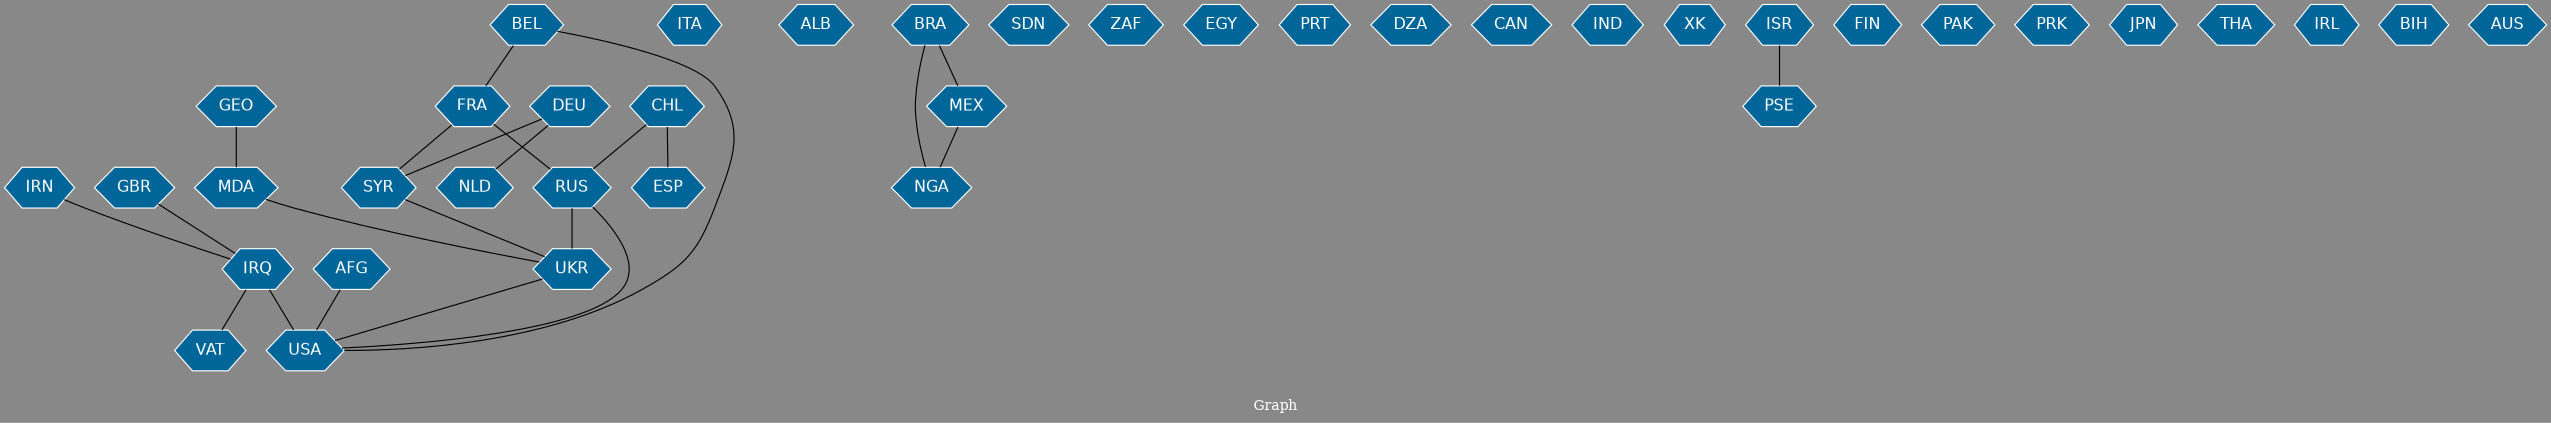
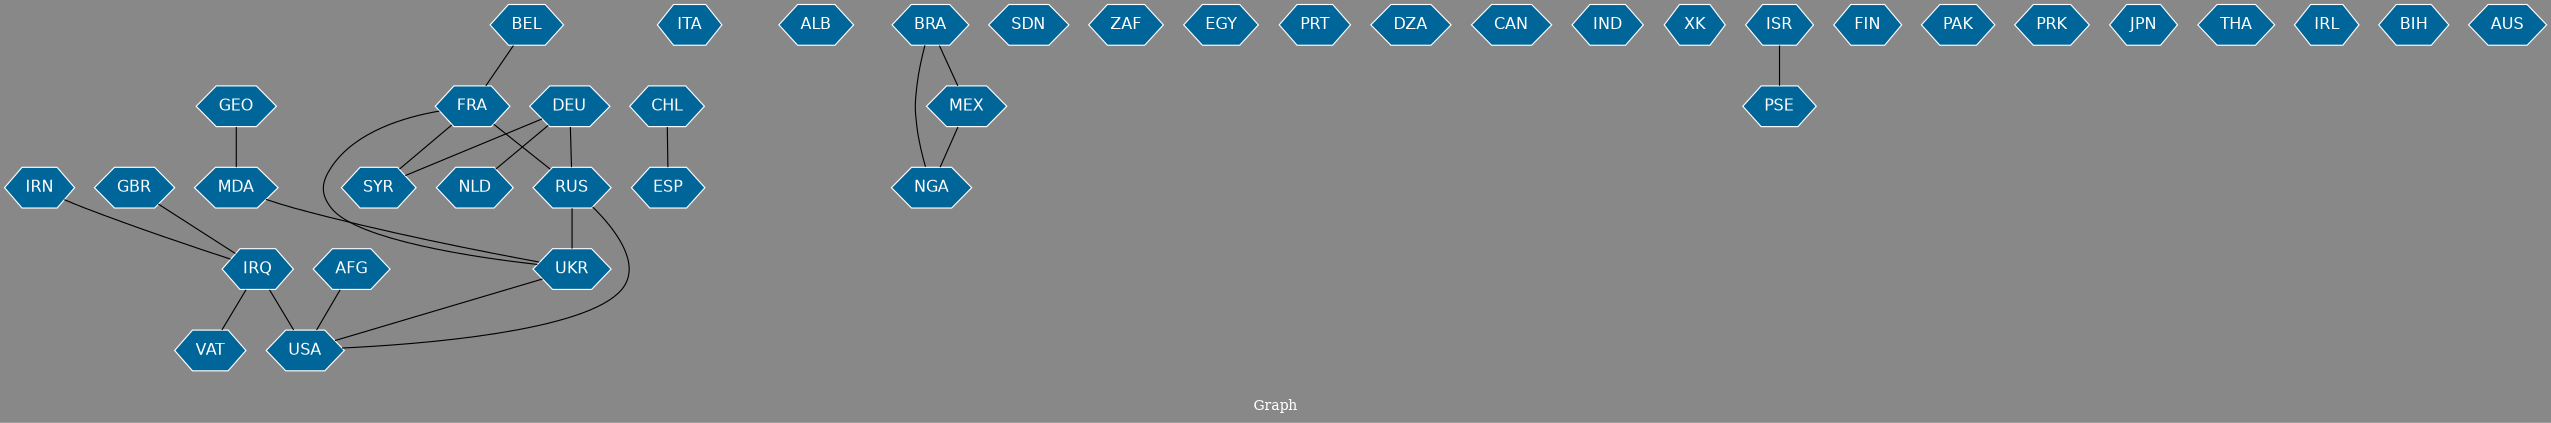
edge "CHL" -- "RUS": now "DEU" -- "RUS"
edge "SYR" -- "UKR": now "FRA" -- "UKR"
edge "BEL" -- "USA": removed
